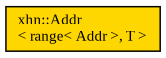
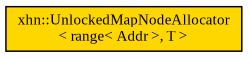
node "xhn::Addr < range< Addr >, T >": label "xhn::Addr < range< Addr >, T >" -> "xhn::UnlockedMapNodeAllocator < range< Addr >, T >"
